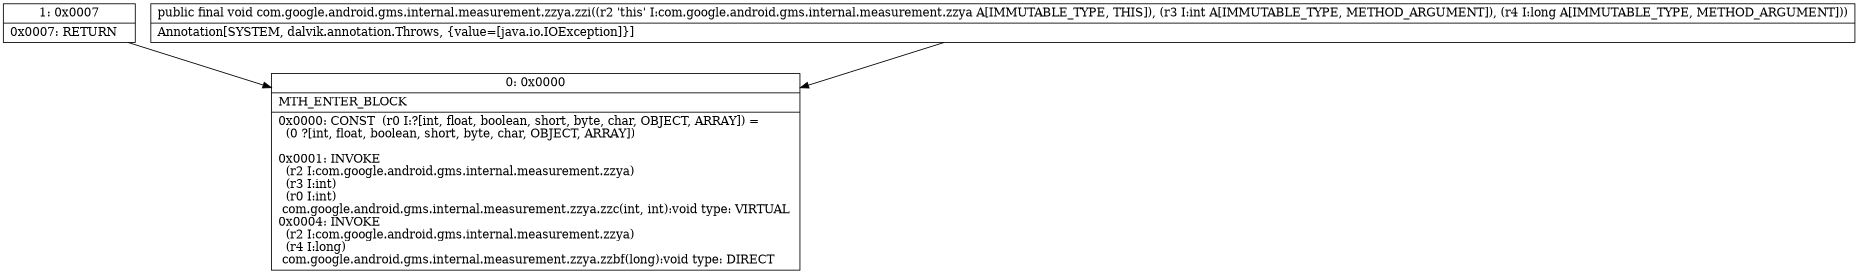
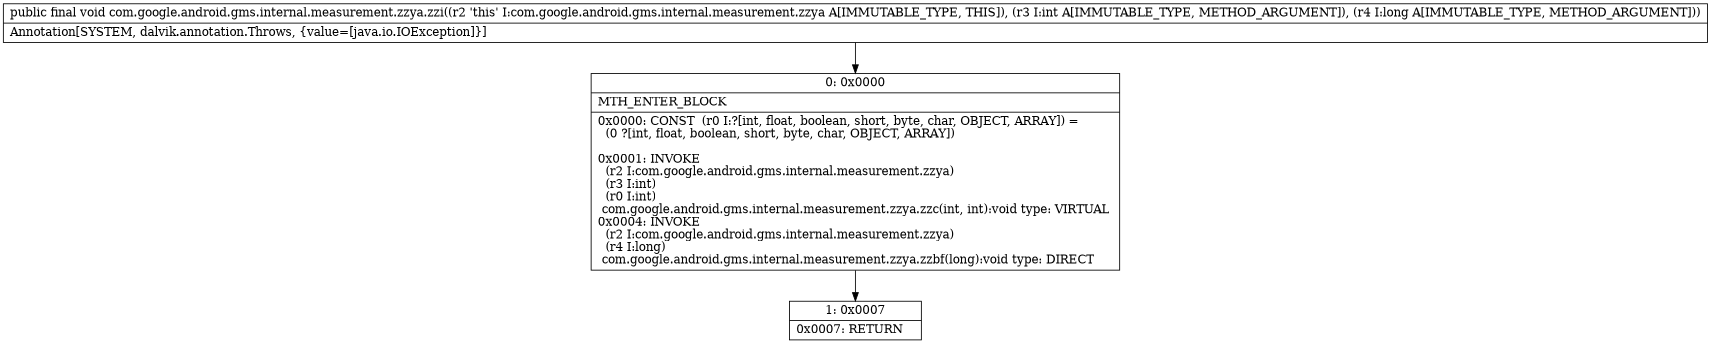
edge "1: 0x0007" -> "0: 0x0000": reversed
